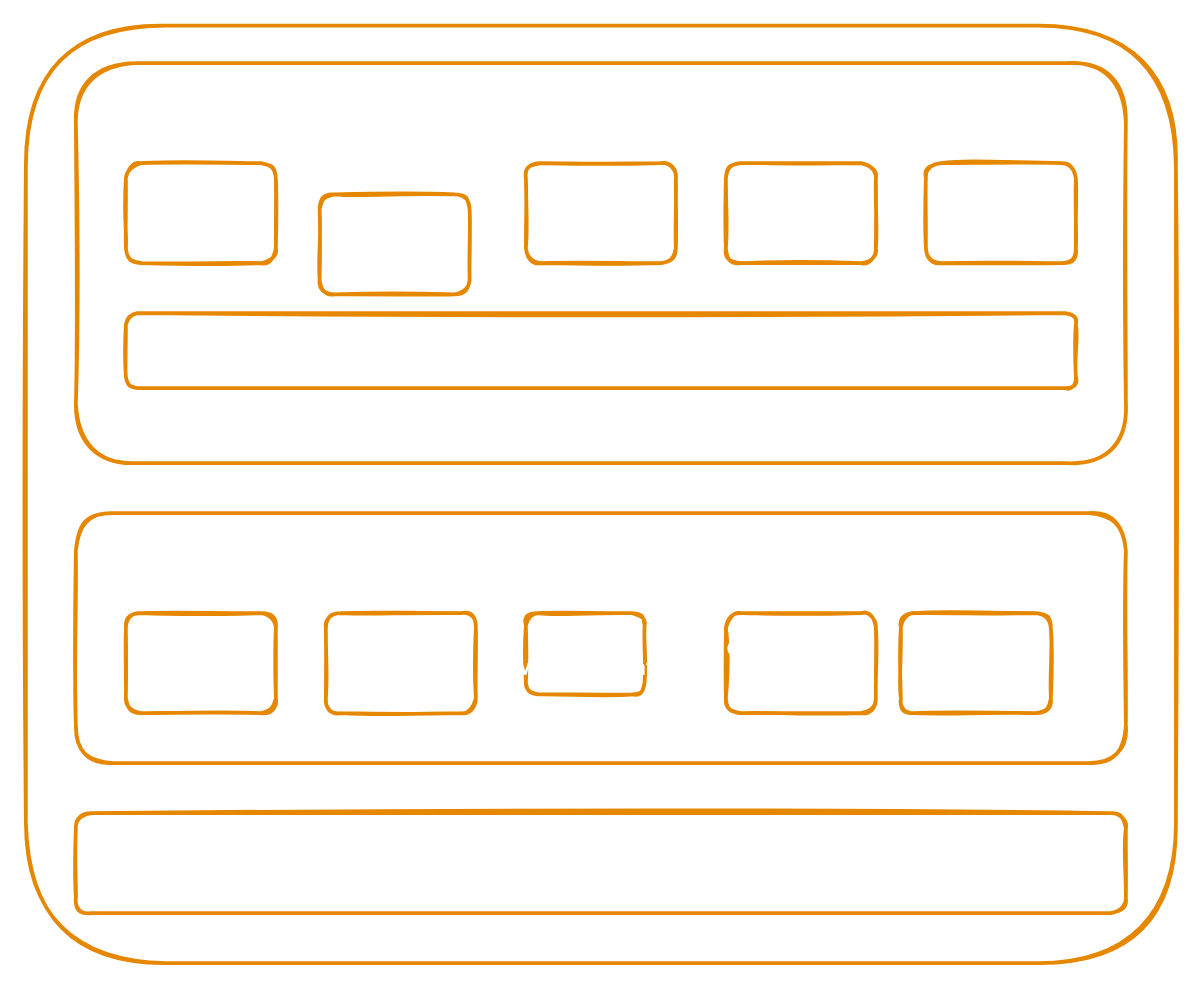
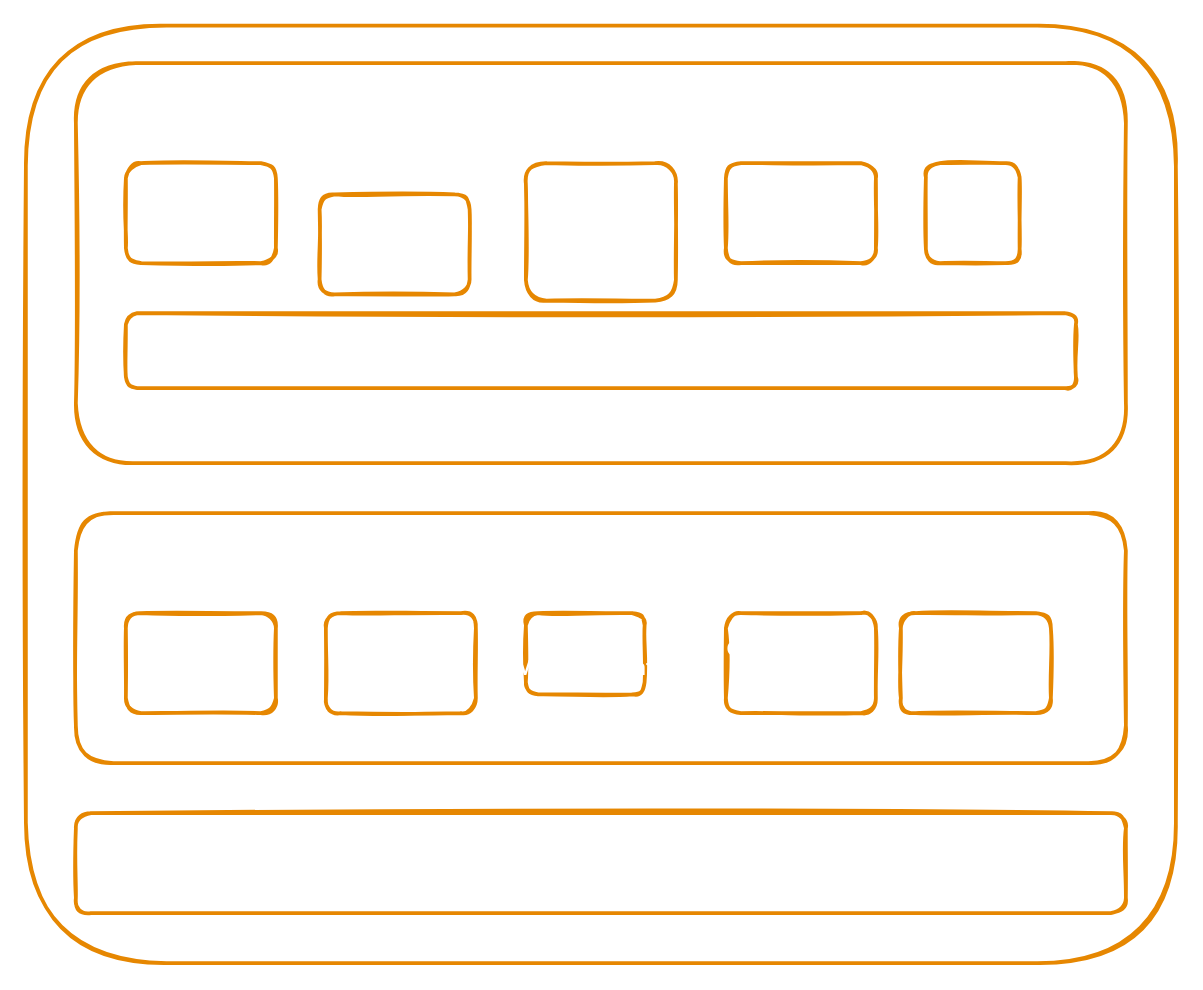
node "Security": size 150x100 -> 150x138
node "Metrics": size 150x100 -> 94x100
